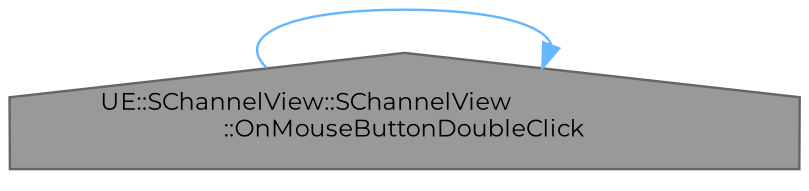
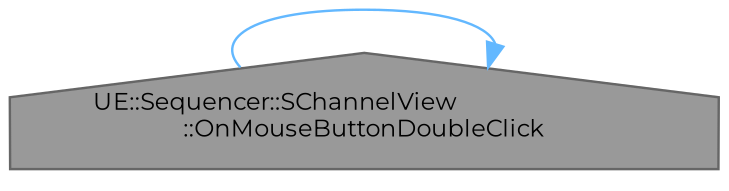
node "UE::SChannelView::SChannelView ::OnMouseButtonDoubleClick": label "UE::SChannelView::SChannelView ::OnMouseButtonDoubleClick" -> "UE::Sequencer::SChannelView ::OnMouseButtonDoubleClick"
